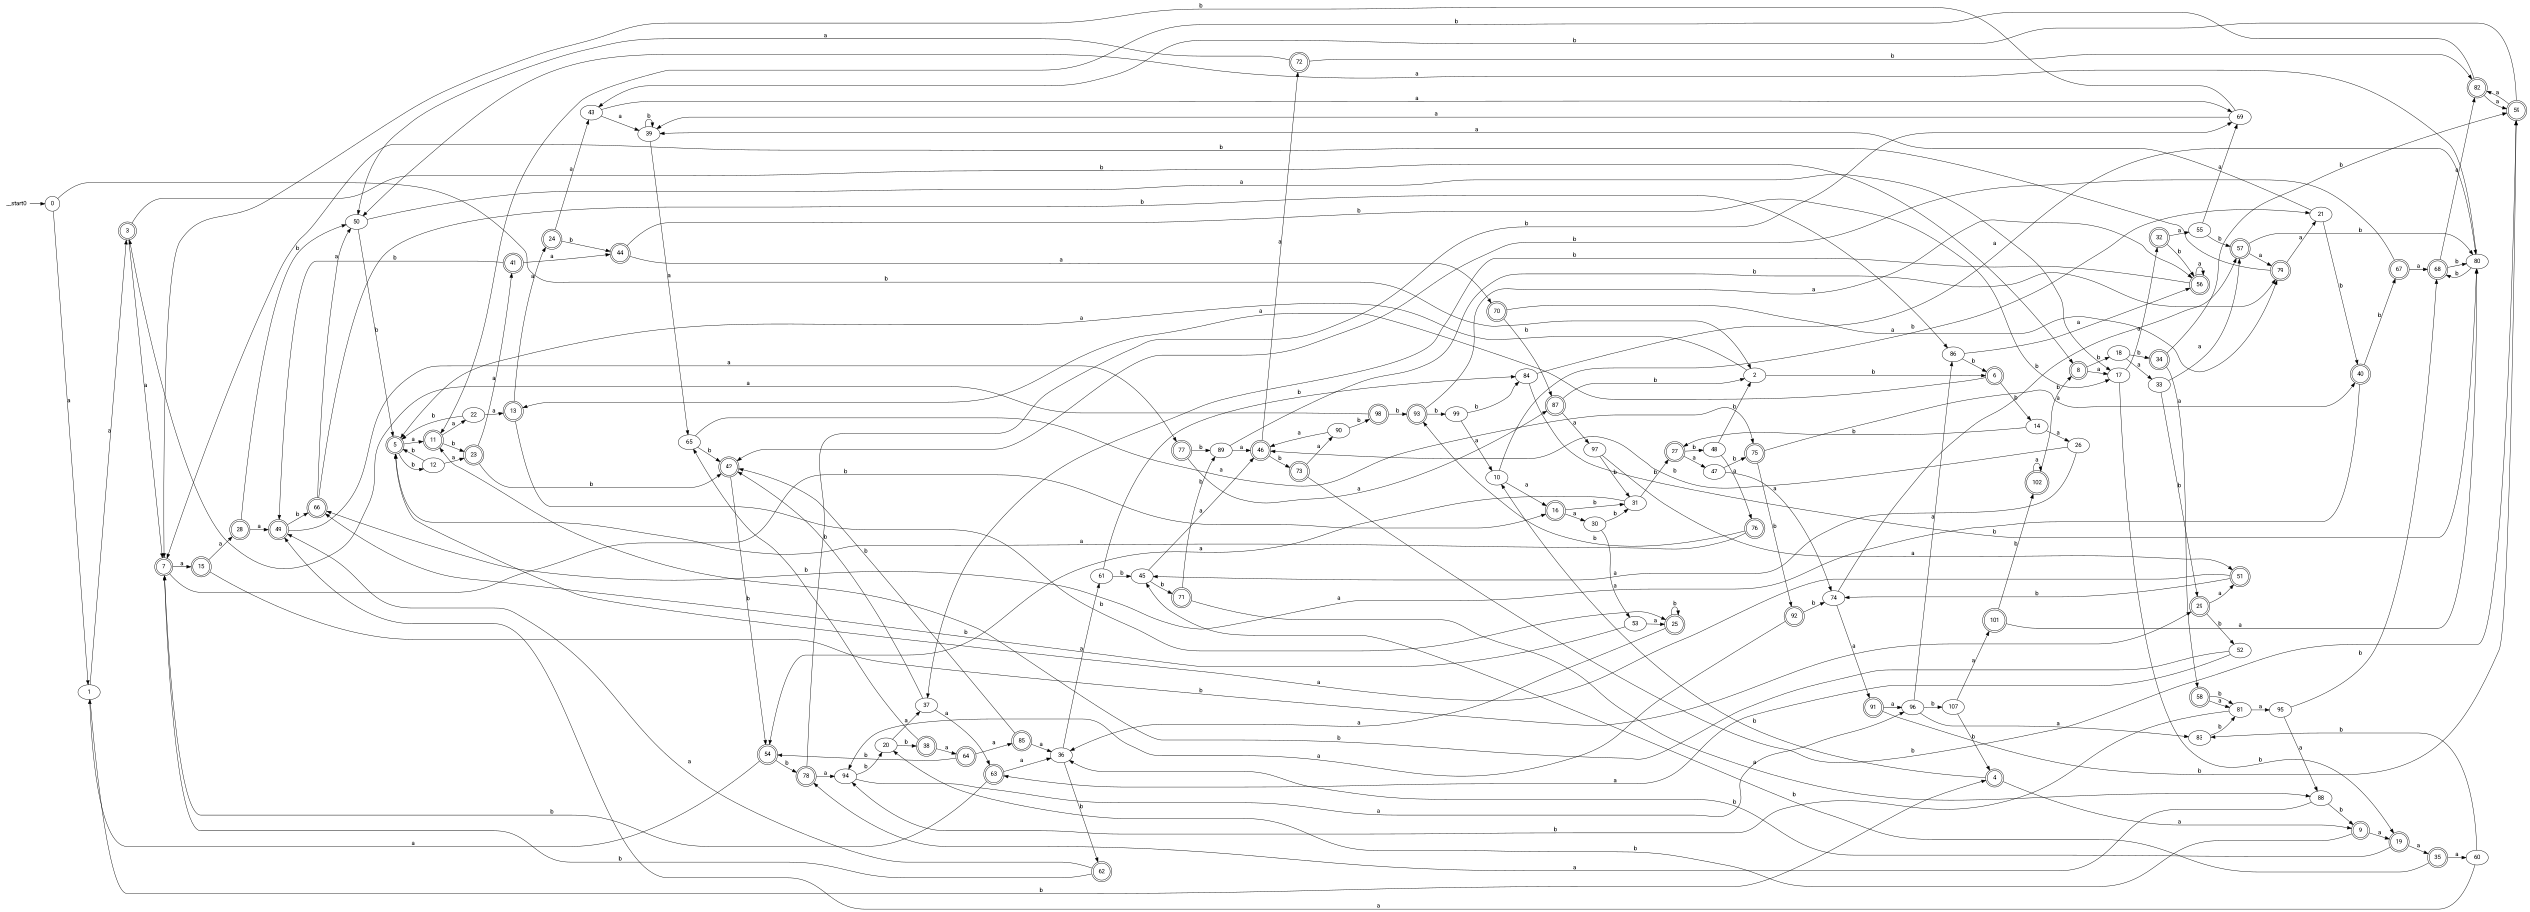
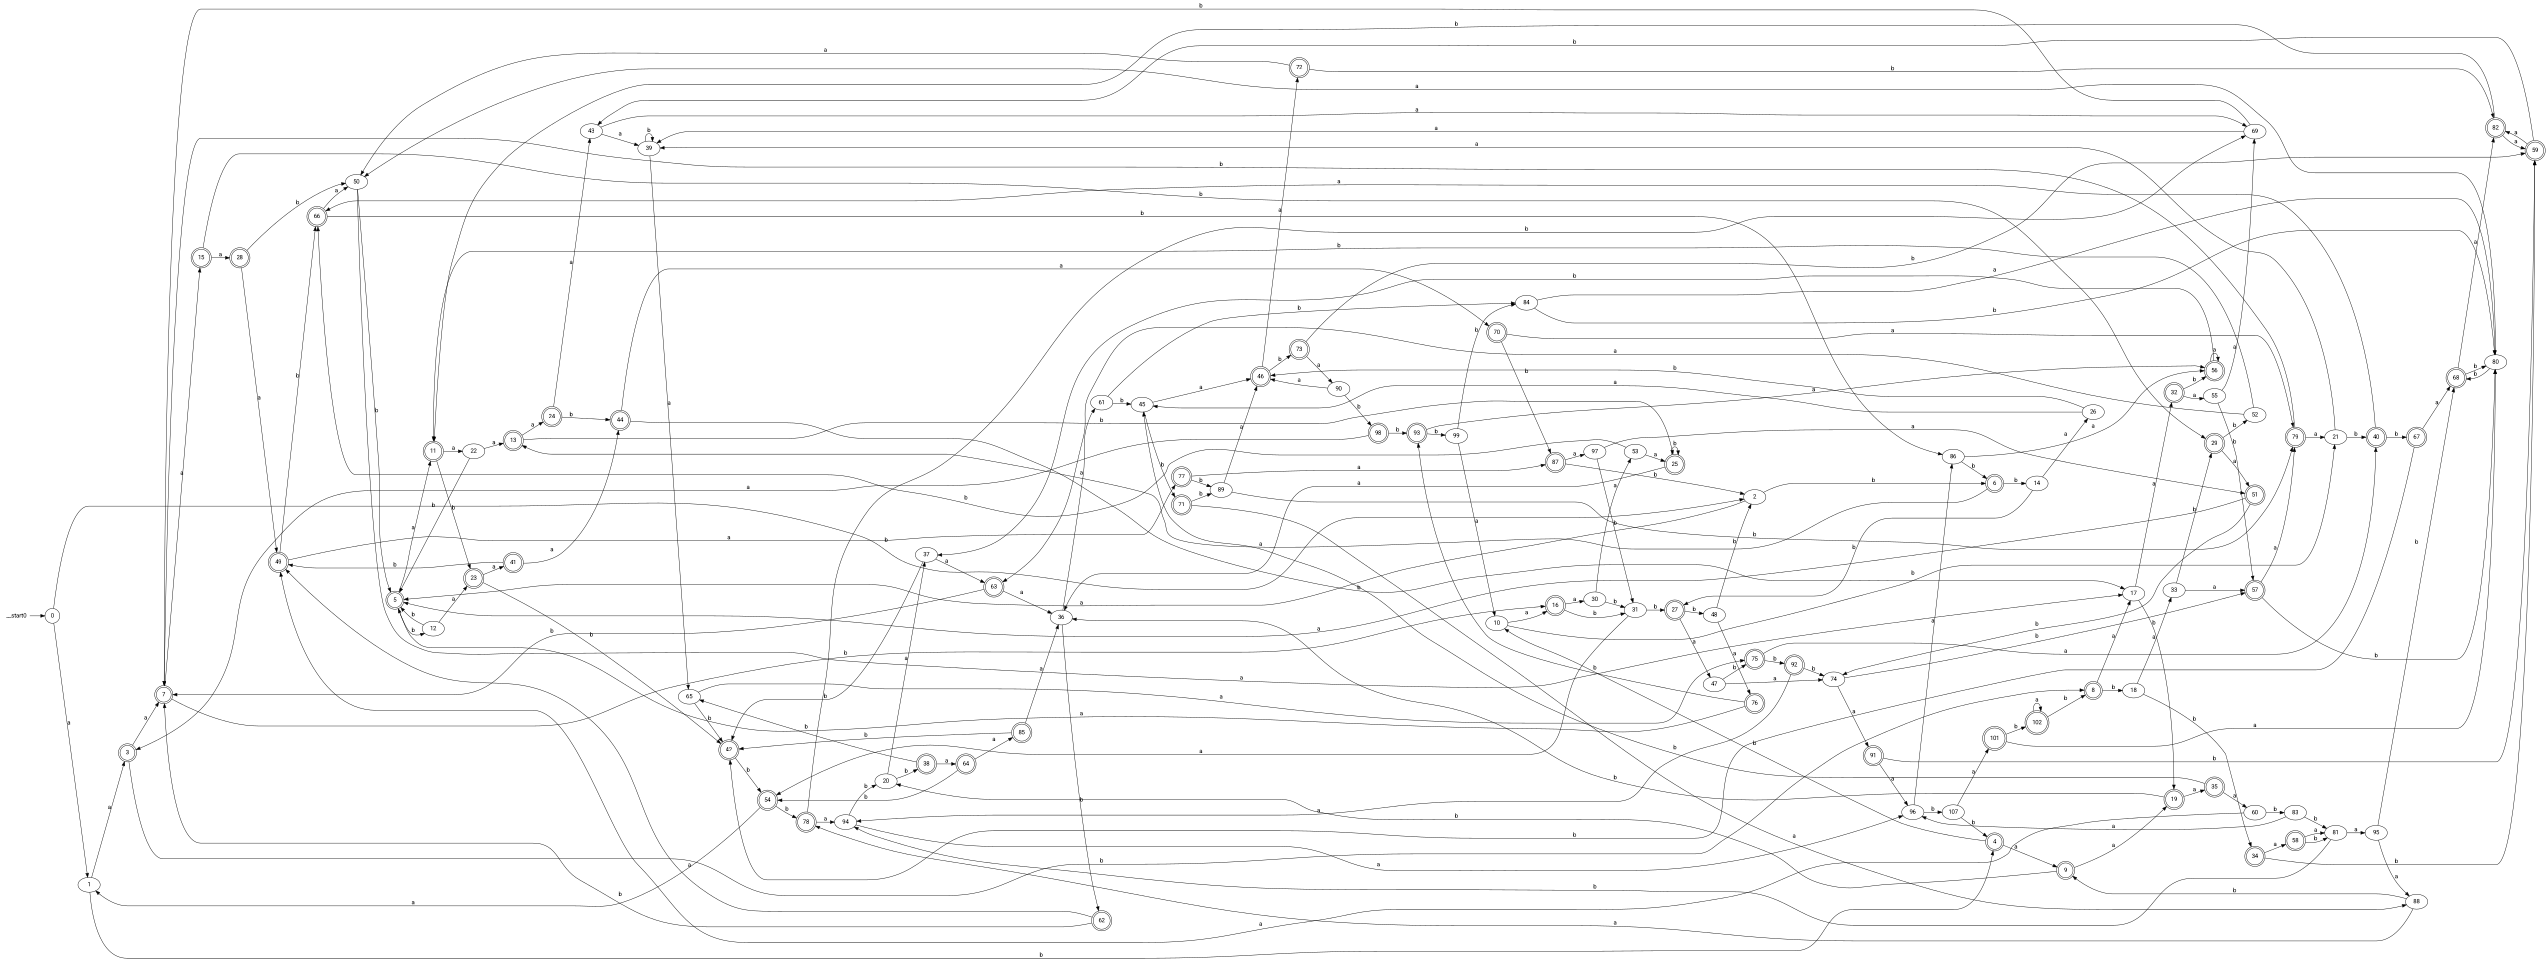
edge "96" -> "83": reversed
